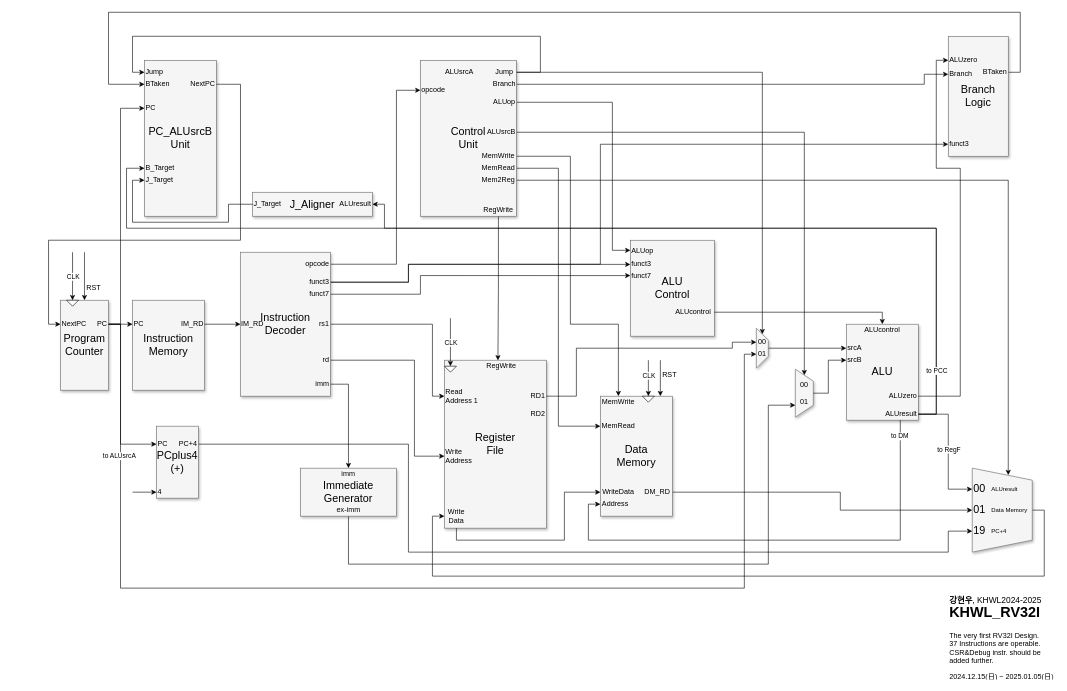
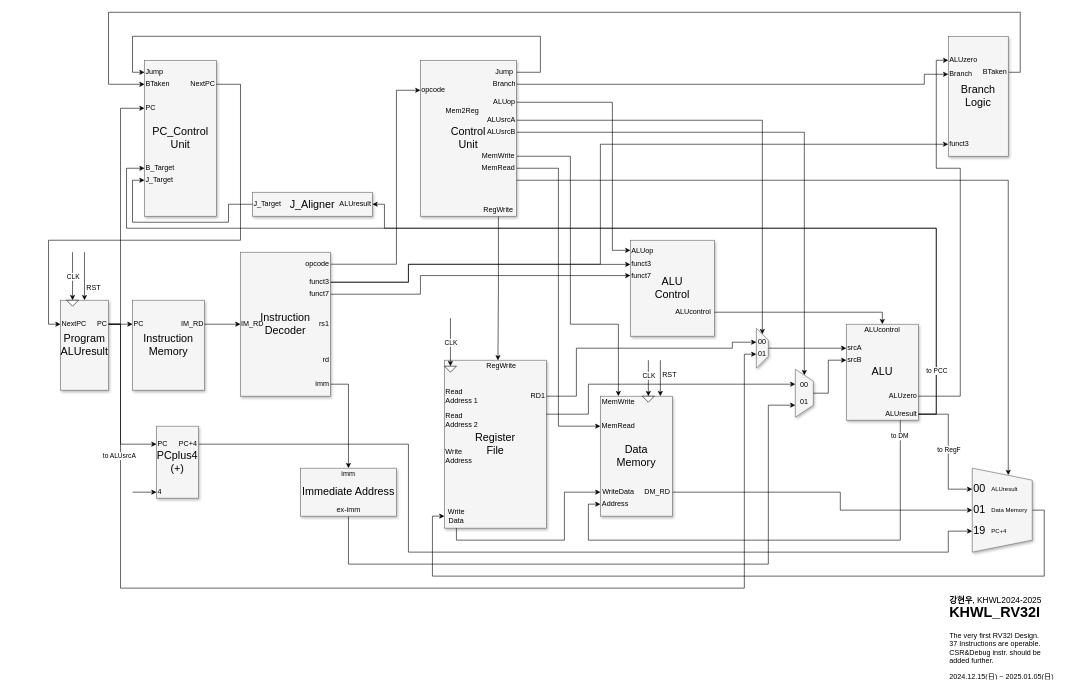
node "ALUsrcA": moved (459, 72) -> (501, 120)
node "PC_ALUsrcB Unit": label "PC_ALUsrcB Unit" -> "PC_Control Unit"
node "Mem2Reg": moved (498, 180) -> (462, 111)
node "Program Counter": label "Program Counter" -> "Program ALUresult"
edge "rs1" -> "Read Address 1": removed
edge "Register File" -> "00 01": added
edge "rd" -> "Write Address": removed
node "RD2": removed
node "Read Address 2": added
node "Immediate Generator": label "Immediate Generator" -> "Immediate Address"
